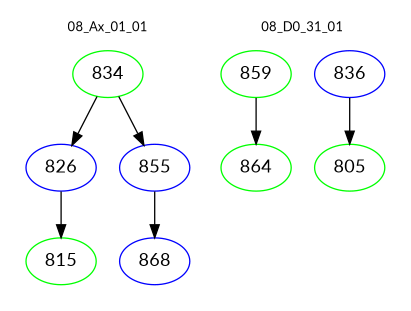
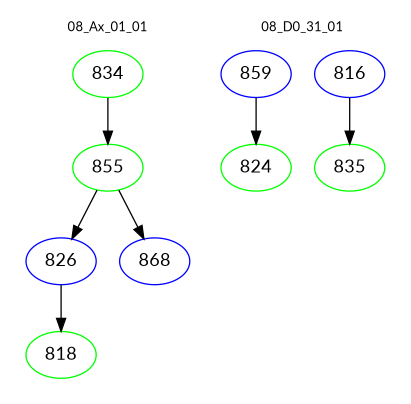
node "859": color green -> blue
node "836": label "836" -> "816"
edge "834" -> "826": now "855" -> "826"
node "855": color blue -> green
node "864": label "864" -> "824"
node "805": label "805" -> "835"
node "815": label "815" -> "818"
